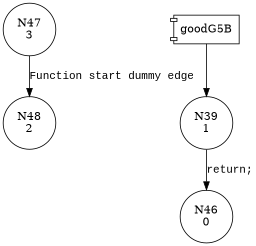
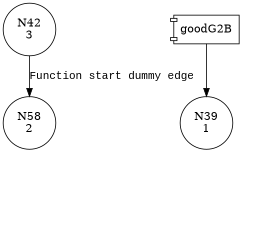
node "N47 3": label "N47 3" -> "N42 3"
node "goodG5B": label "goodG5B" -> "goodG2B"
node "N48 2": label "N48 2" -> "N58 2"
node "N46 0": removed
